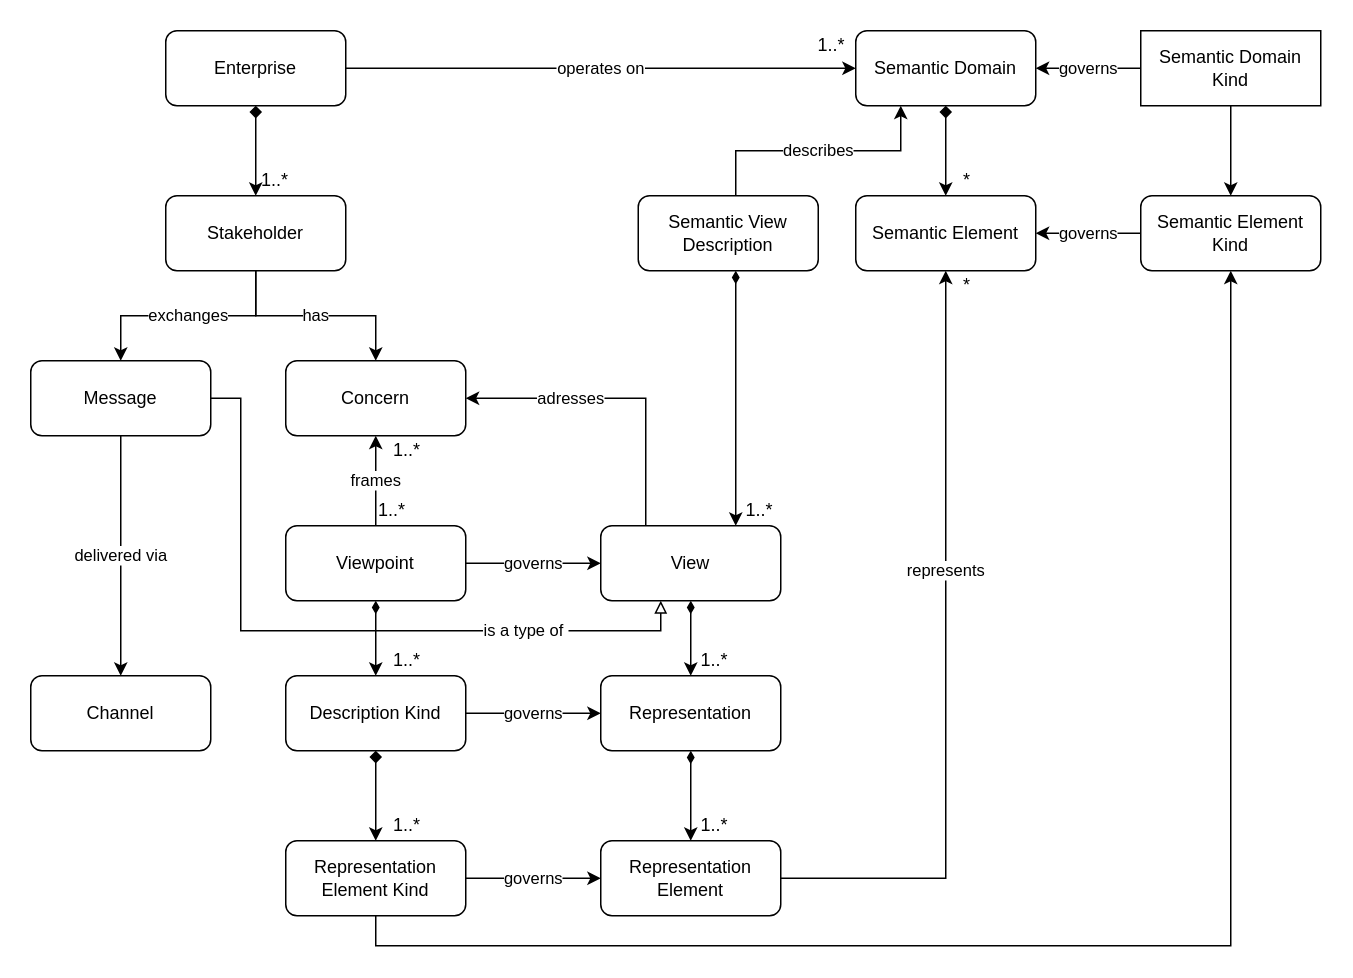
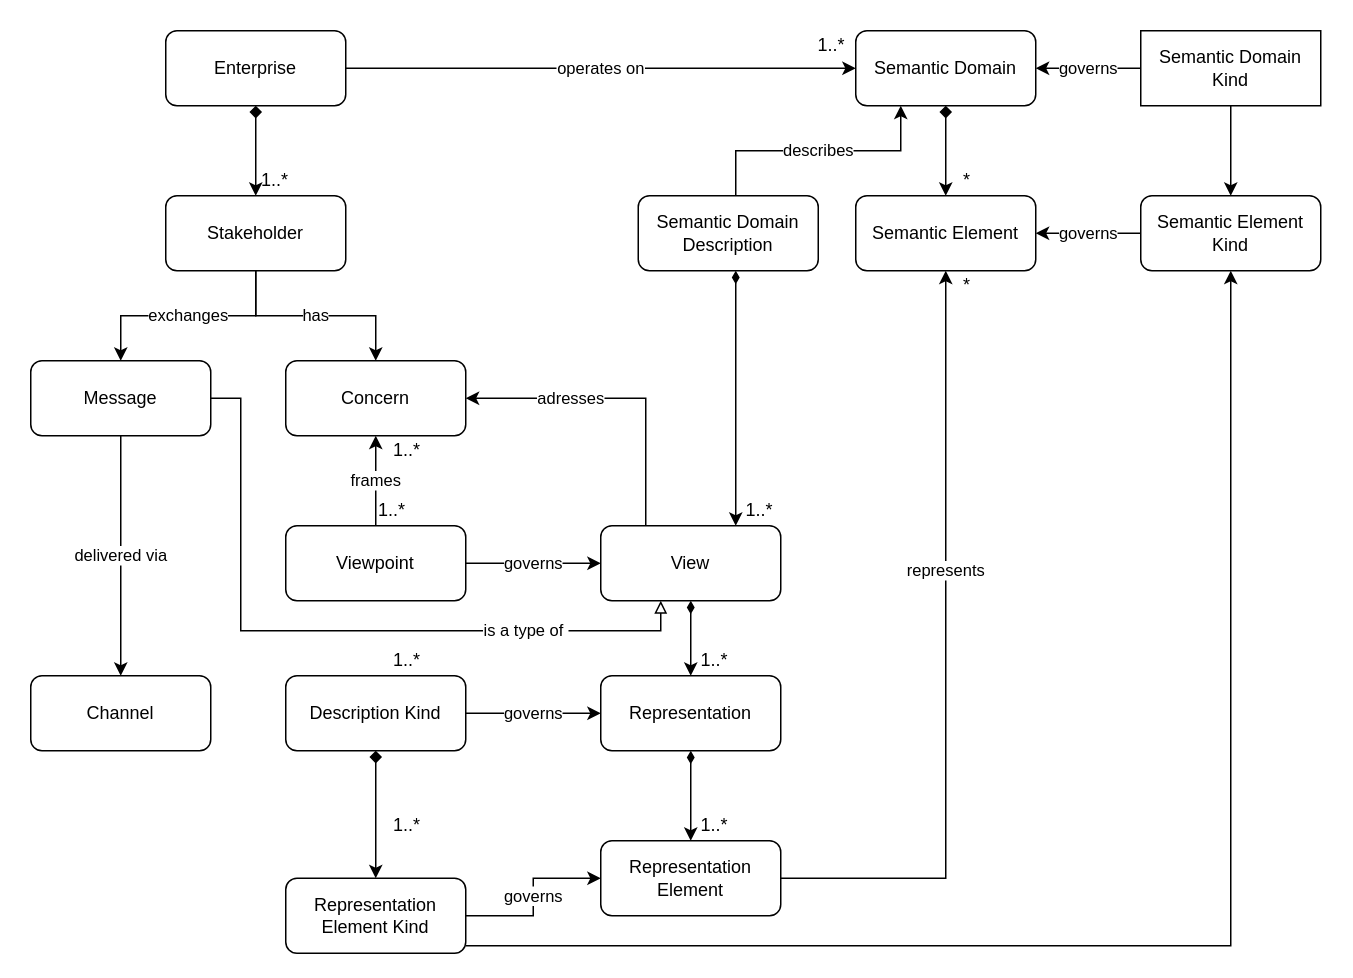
node "Semantic View Description": label "Semantic View Description" -> "Semantic Domain Description"
edge "Viewpoint" -- "Description Kind": removed
node "Representation Element Kind": moved (376, 878) -> (376, 916)
